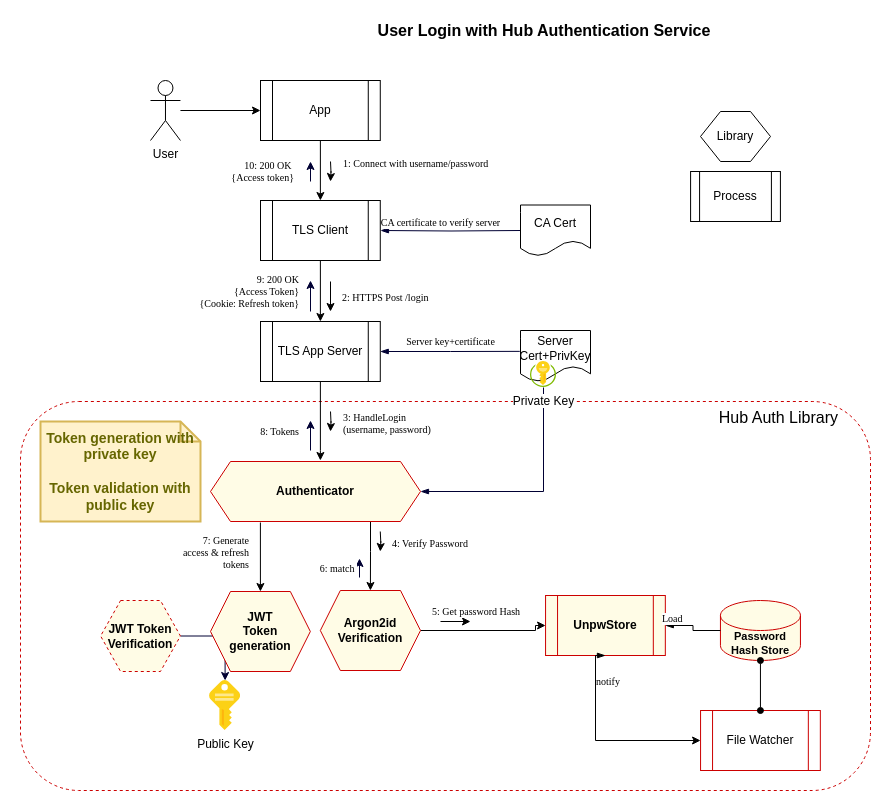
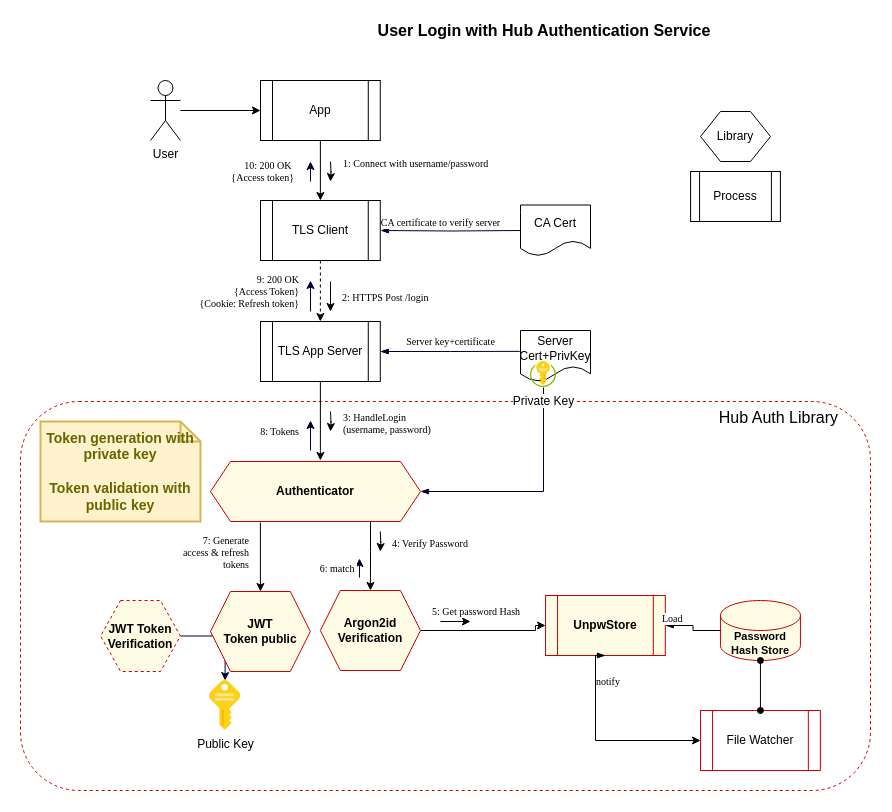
edge "TLS Client" -> "TLS App Server": style solid -> dashed
node "JWT Token generation": label "JWT Token generation" -> "JWT Token public"
